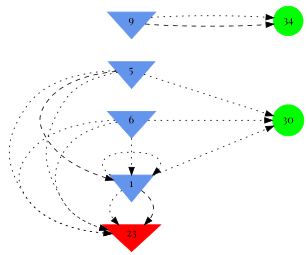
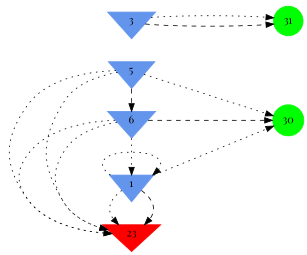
node "9": label "9" -> "3"
node "34": label "34" -> "31"
edge "5" -> "1": now "5" -> "6"
edge "6" -> "30": style dotted -> dashed
